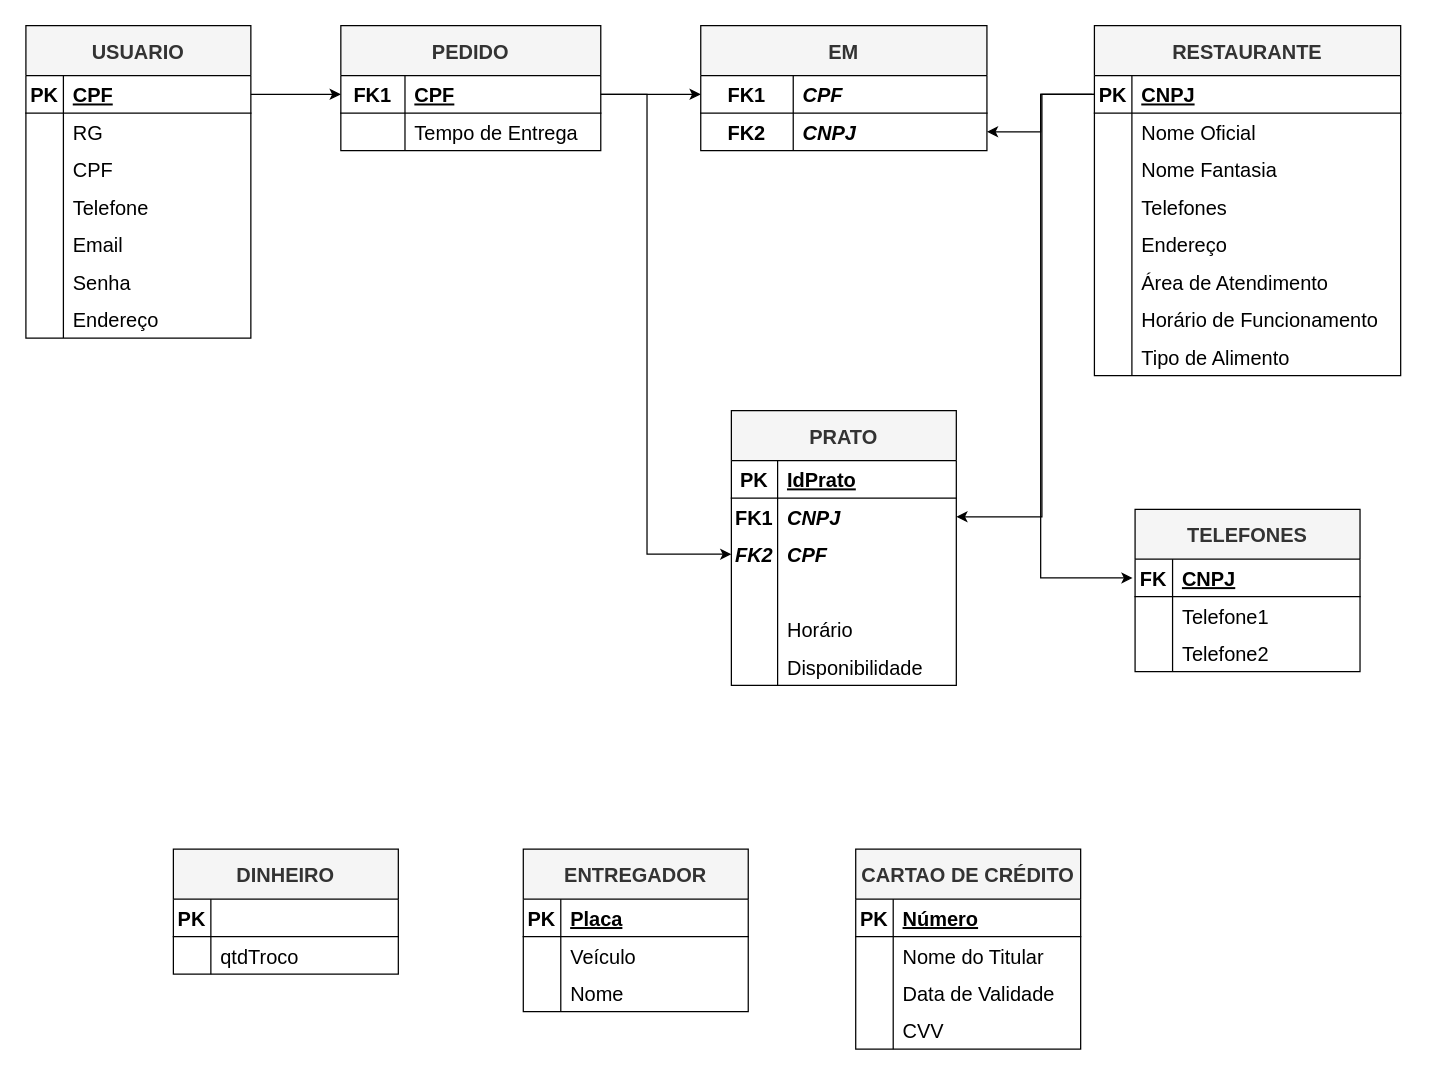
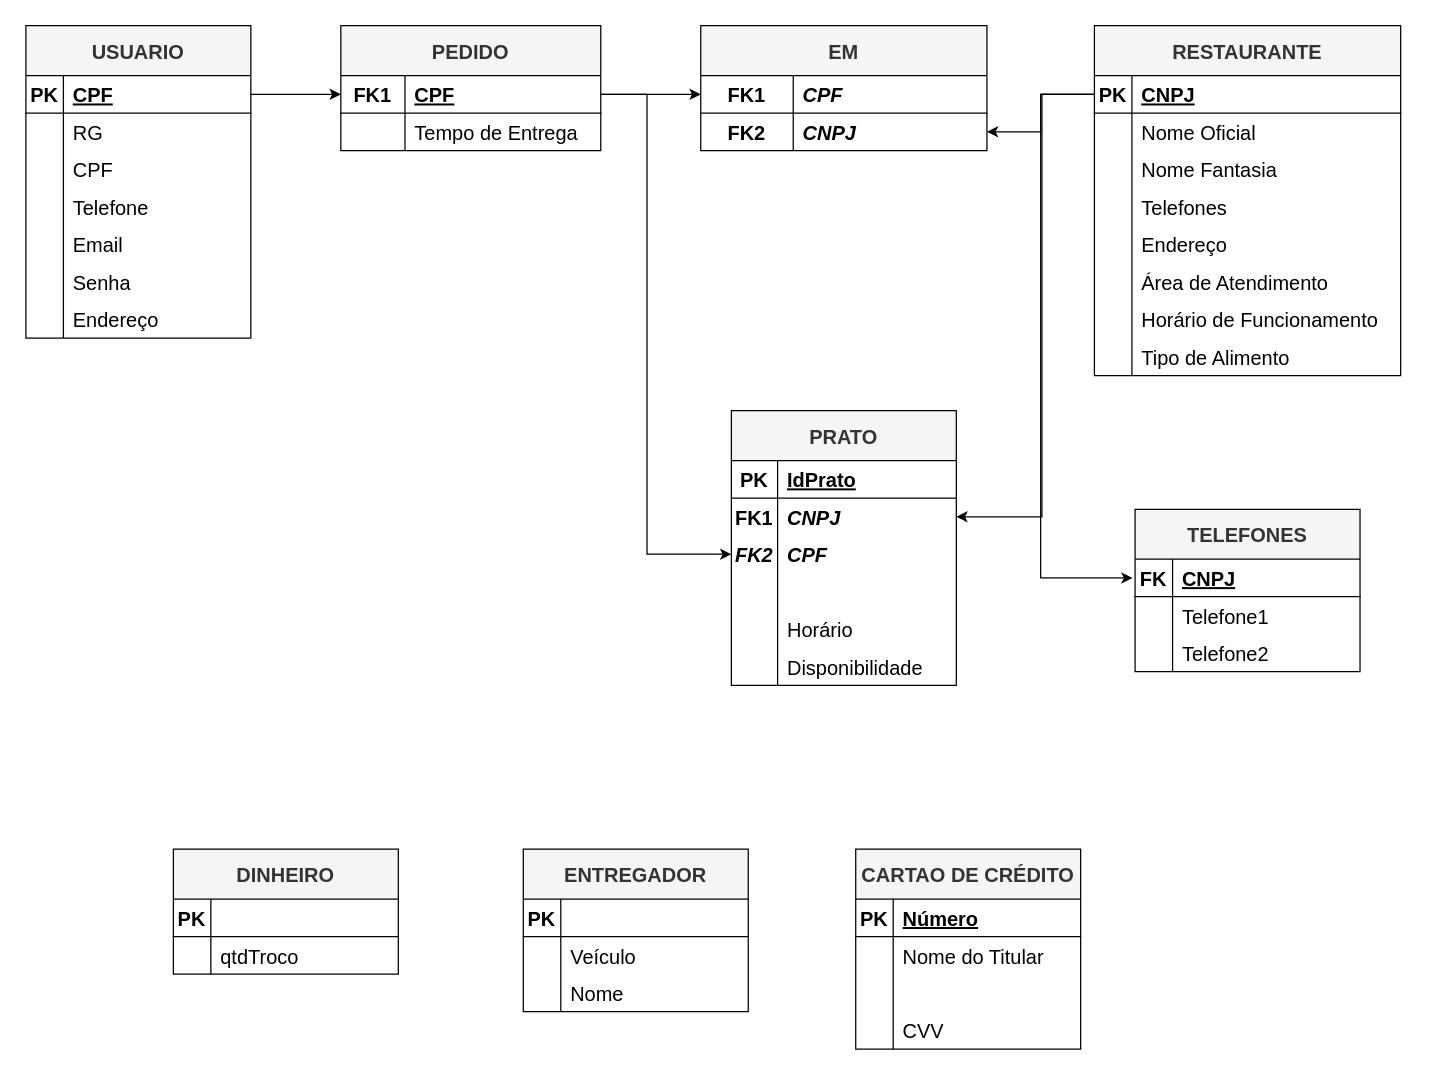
node "Placa": removed
node "Data de Validade": removed
